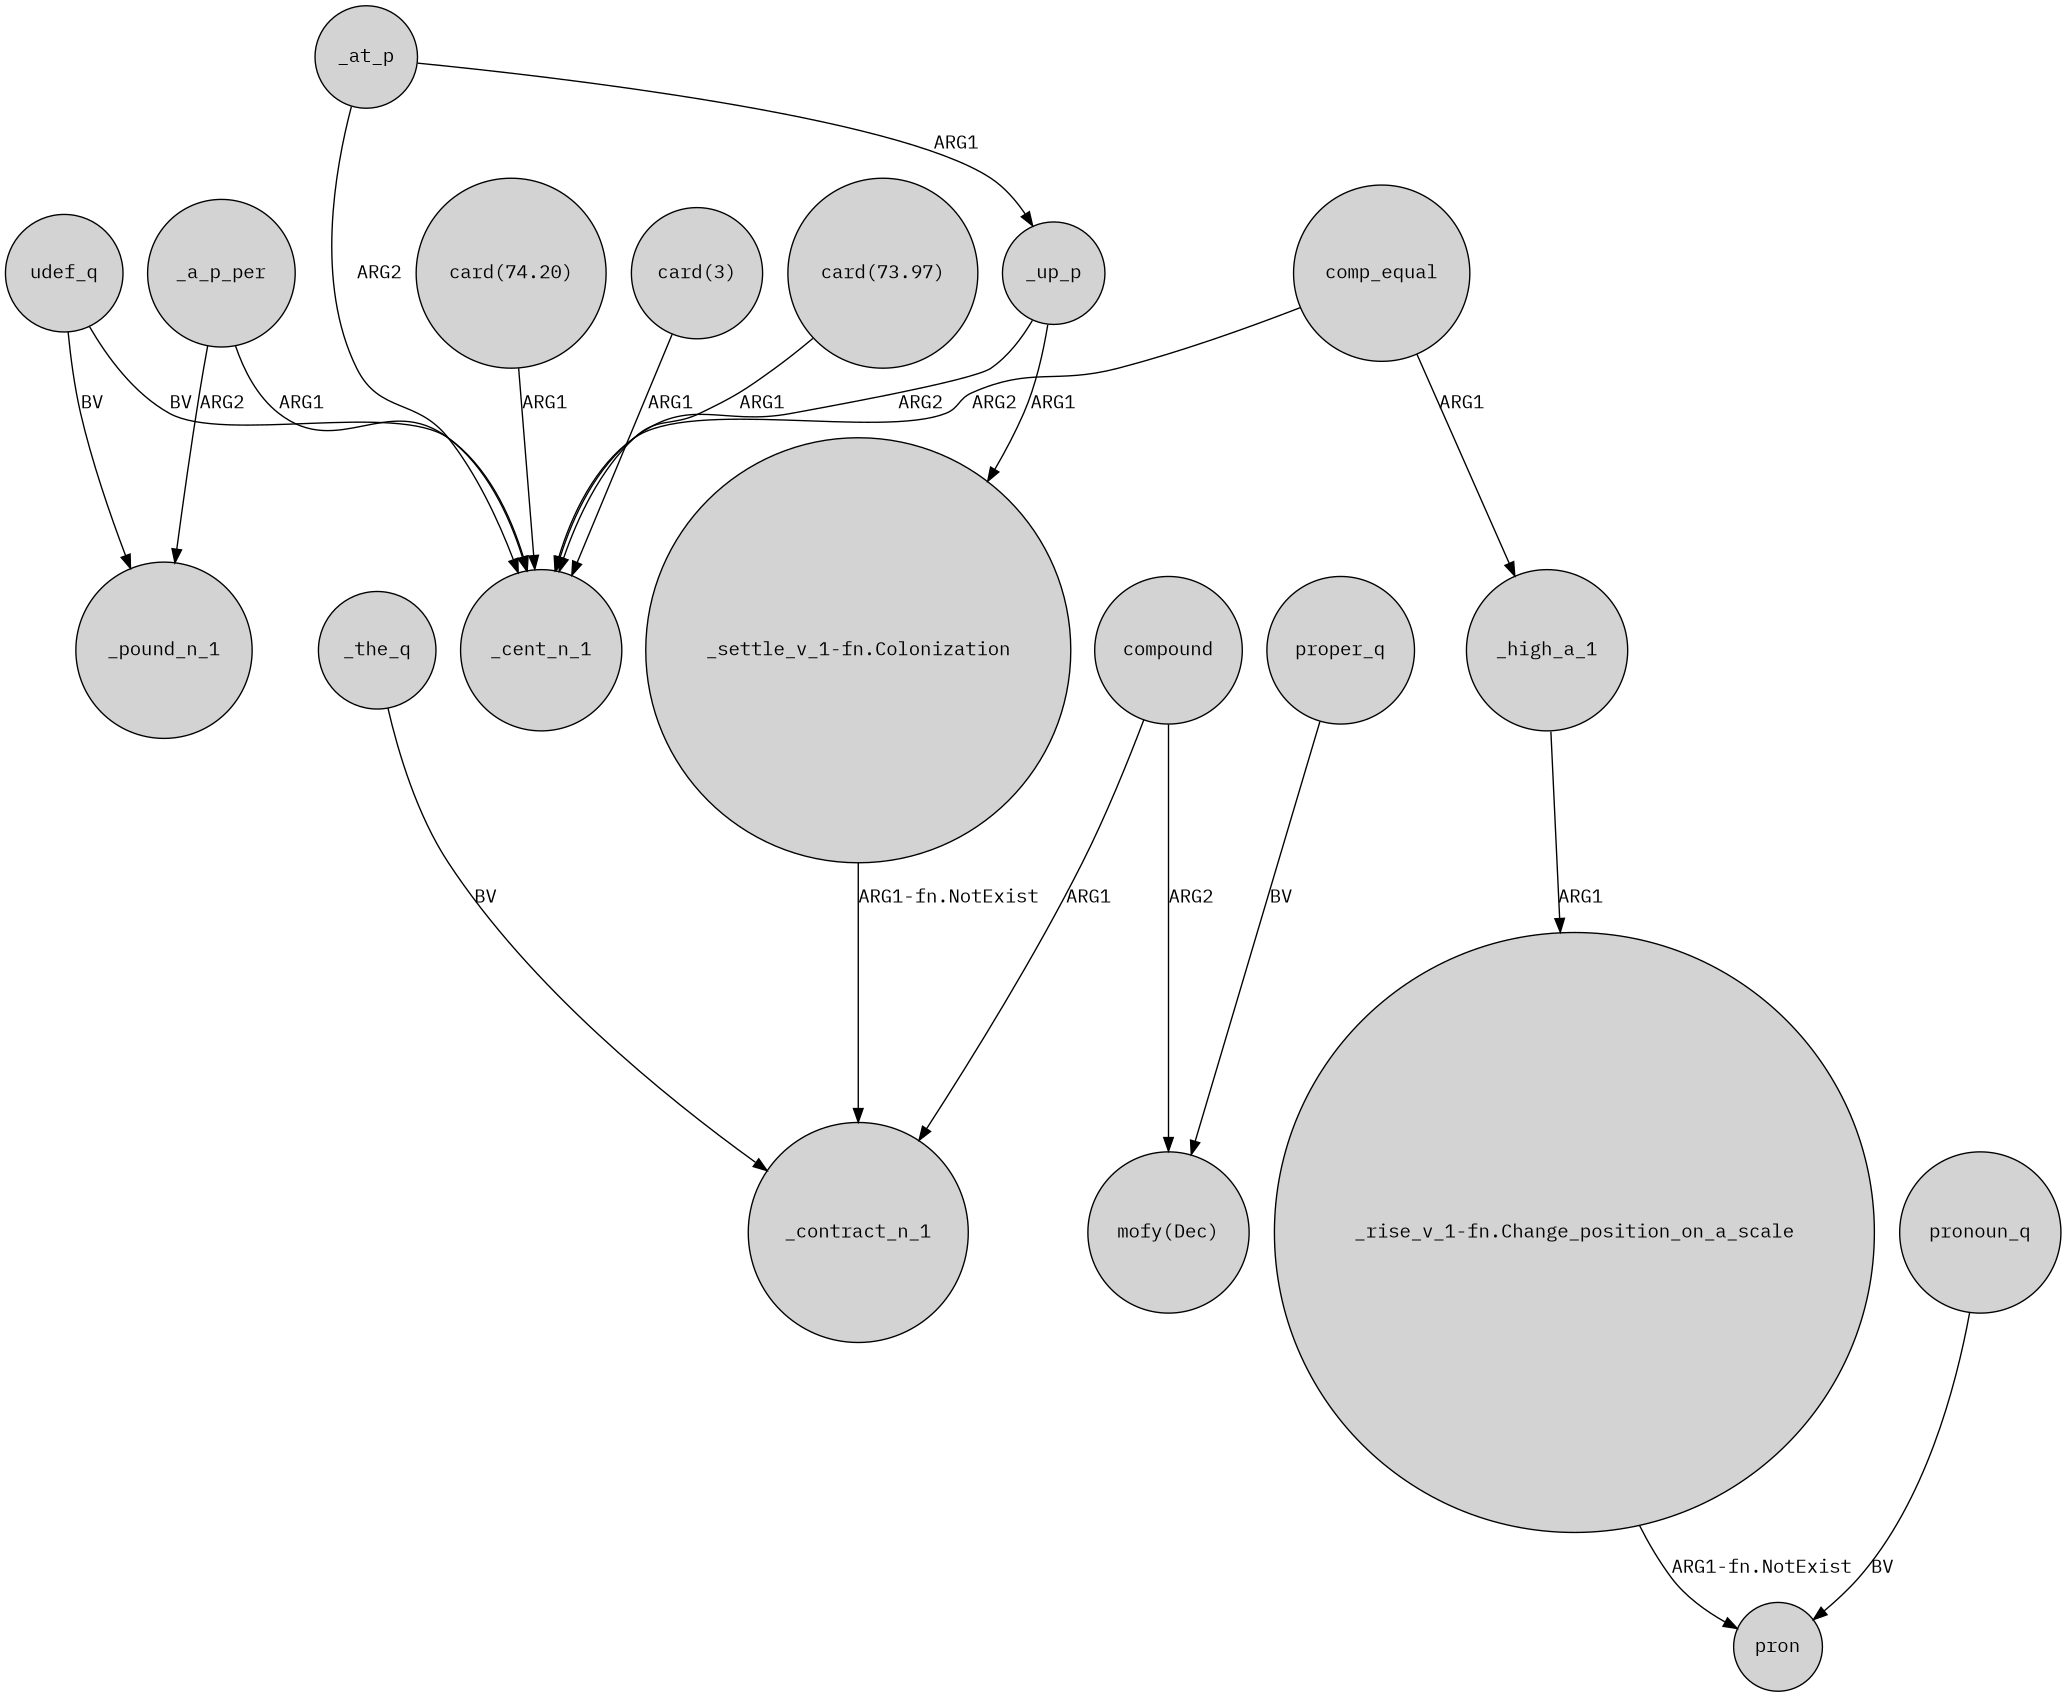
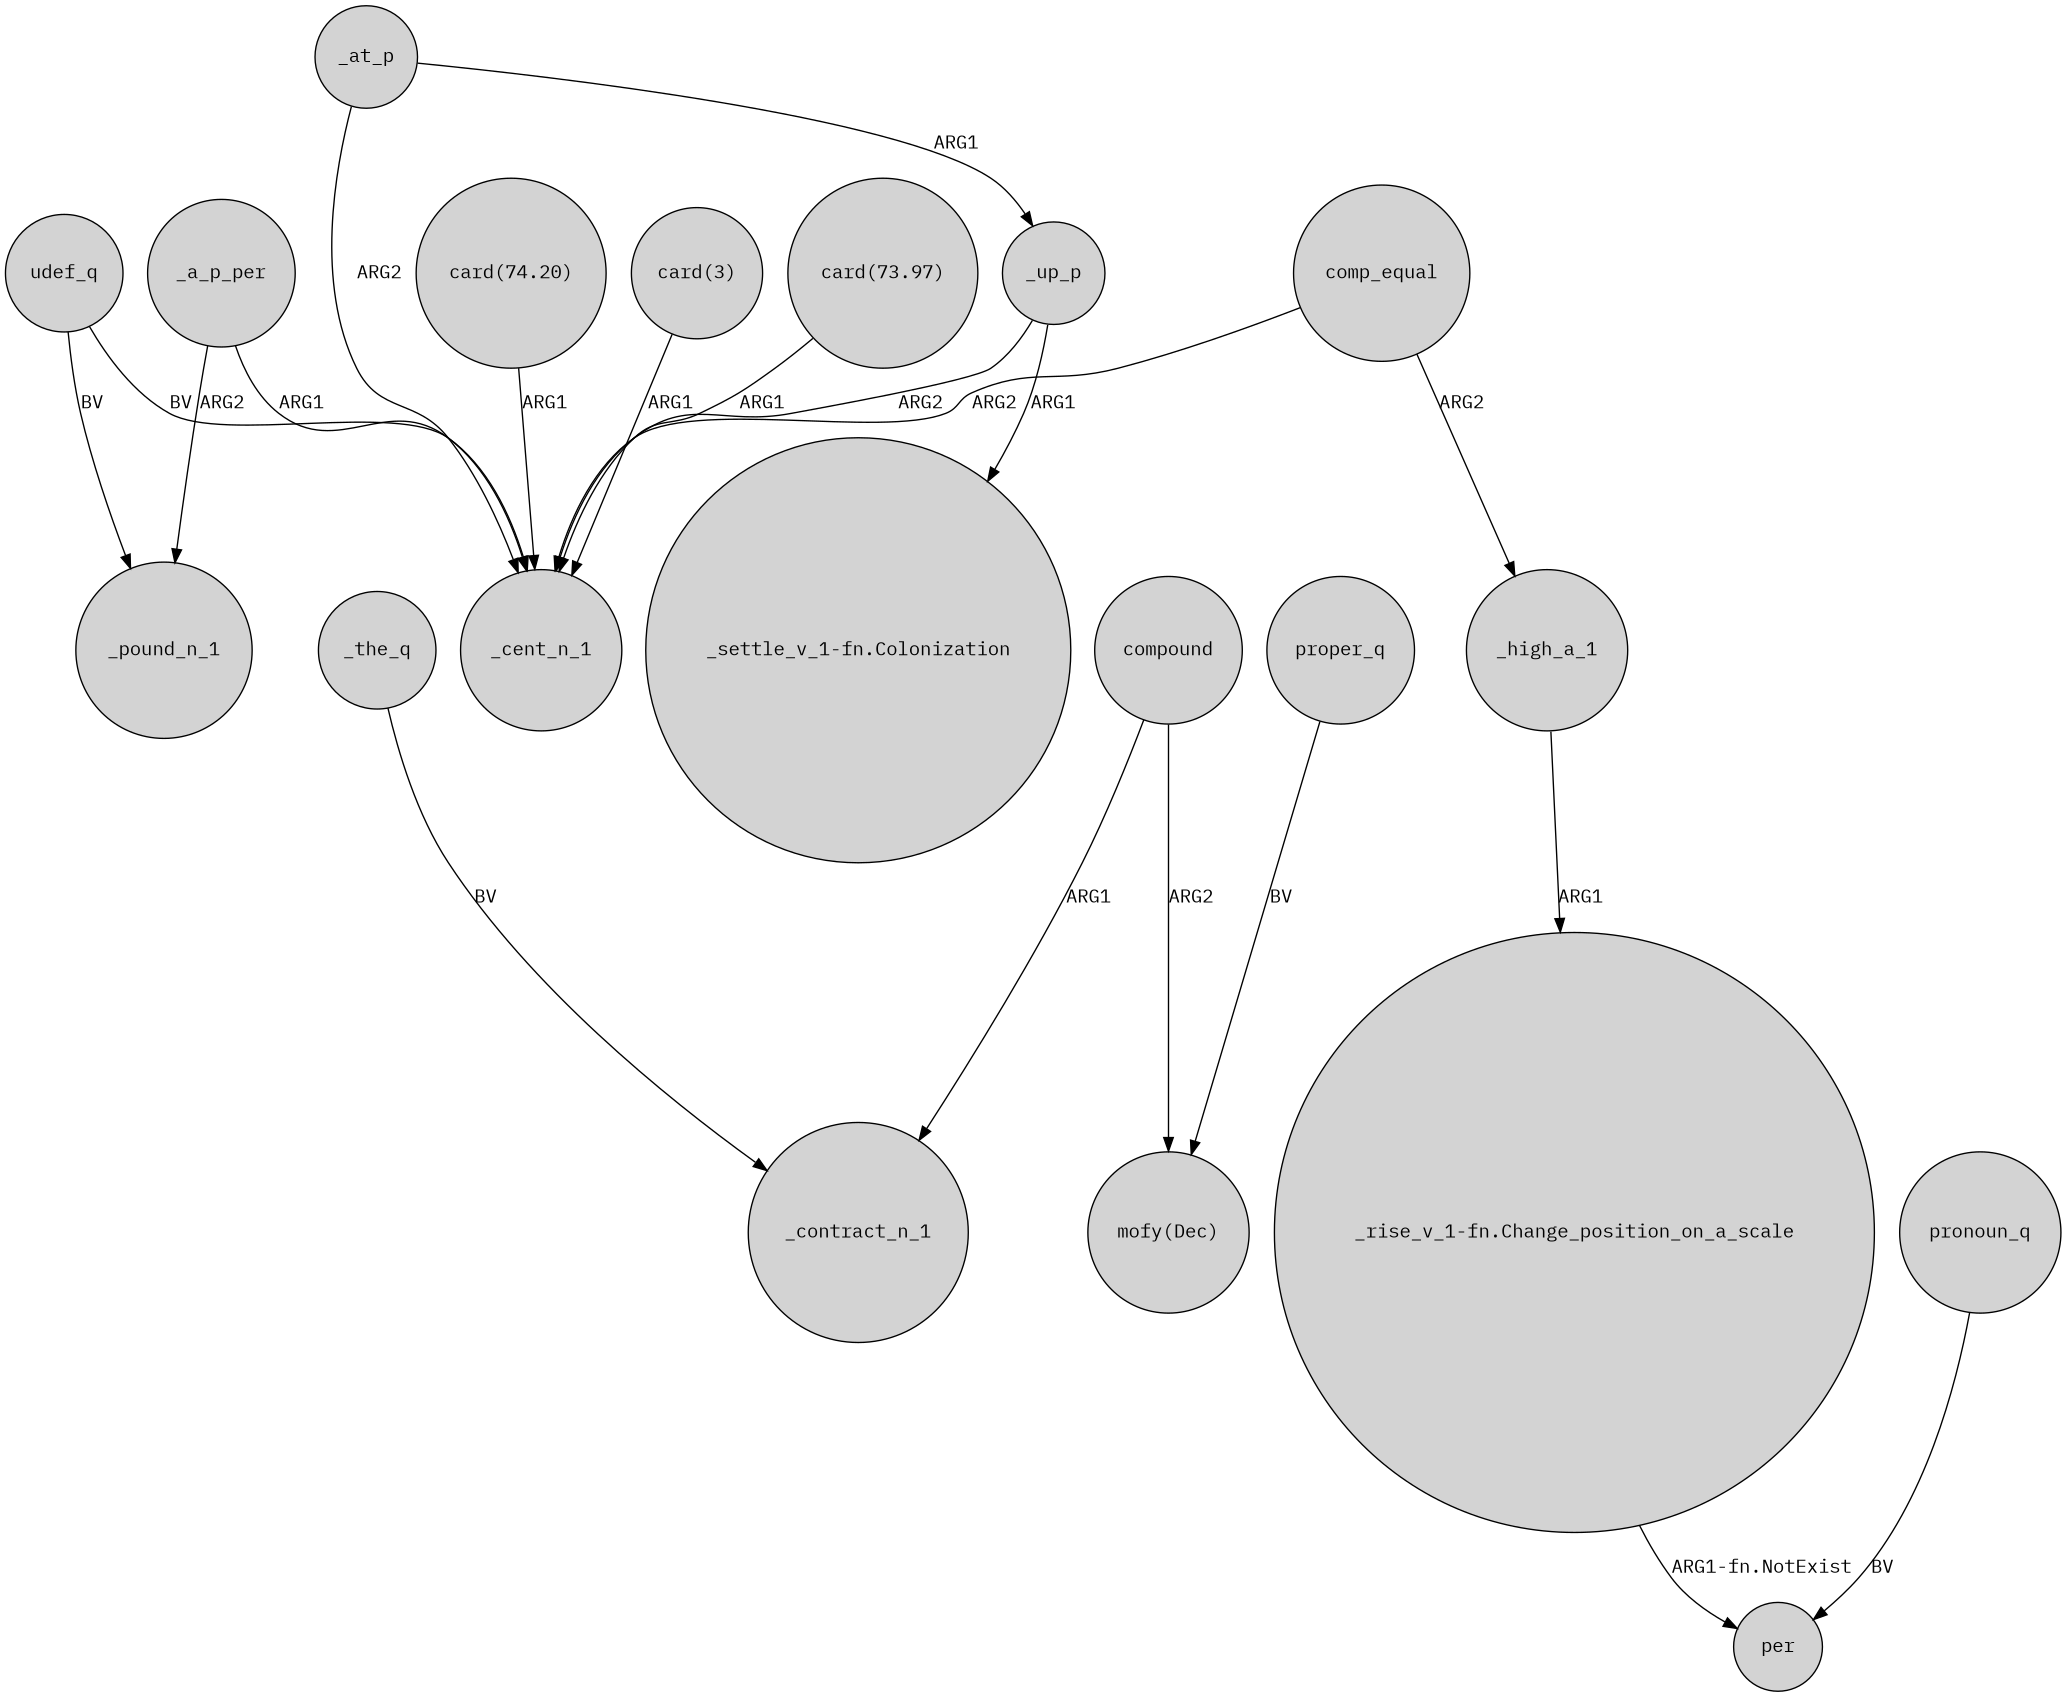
edge "comp_equal" -> "_high_a_1": label "ARG1" -> "ARG2"
edge "_settle_v_1-fn.Colonization" -> "_contract_n_1": removed, label "ARG1-fn.NotExist"
node "pron": label "pron" -> "per"
